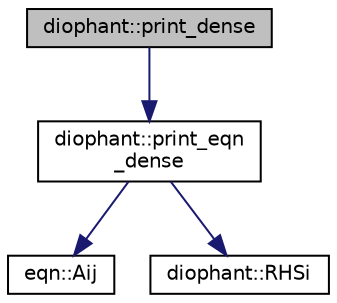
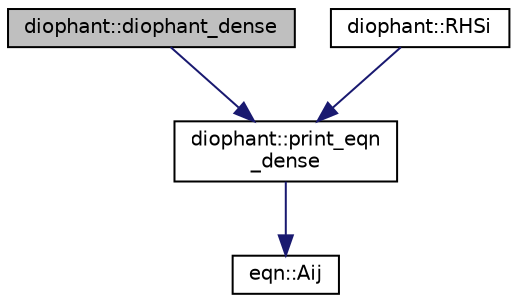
node "diophant::print_dense": label "diophant::print_dense" -> "diophant::diophant_dense"
edge "diophant::print_eqn _dense" -> "diophant::RHSi": reversed
